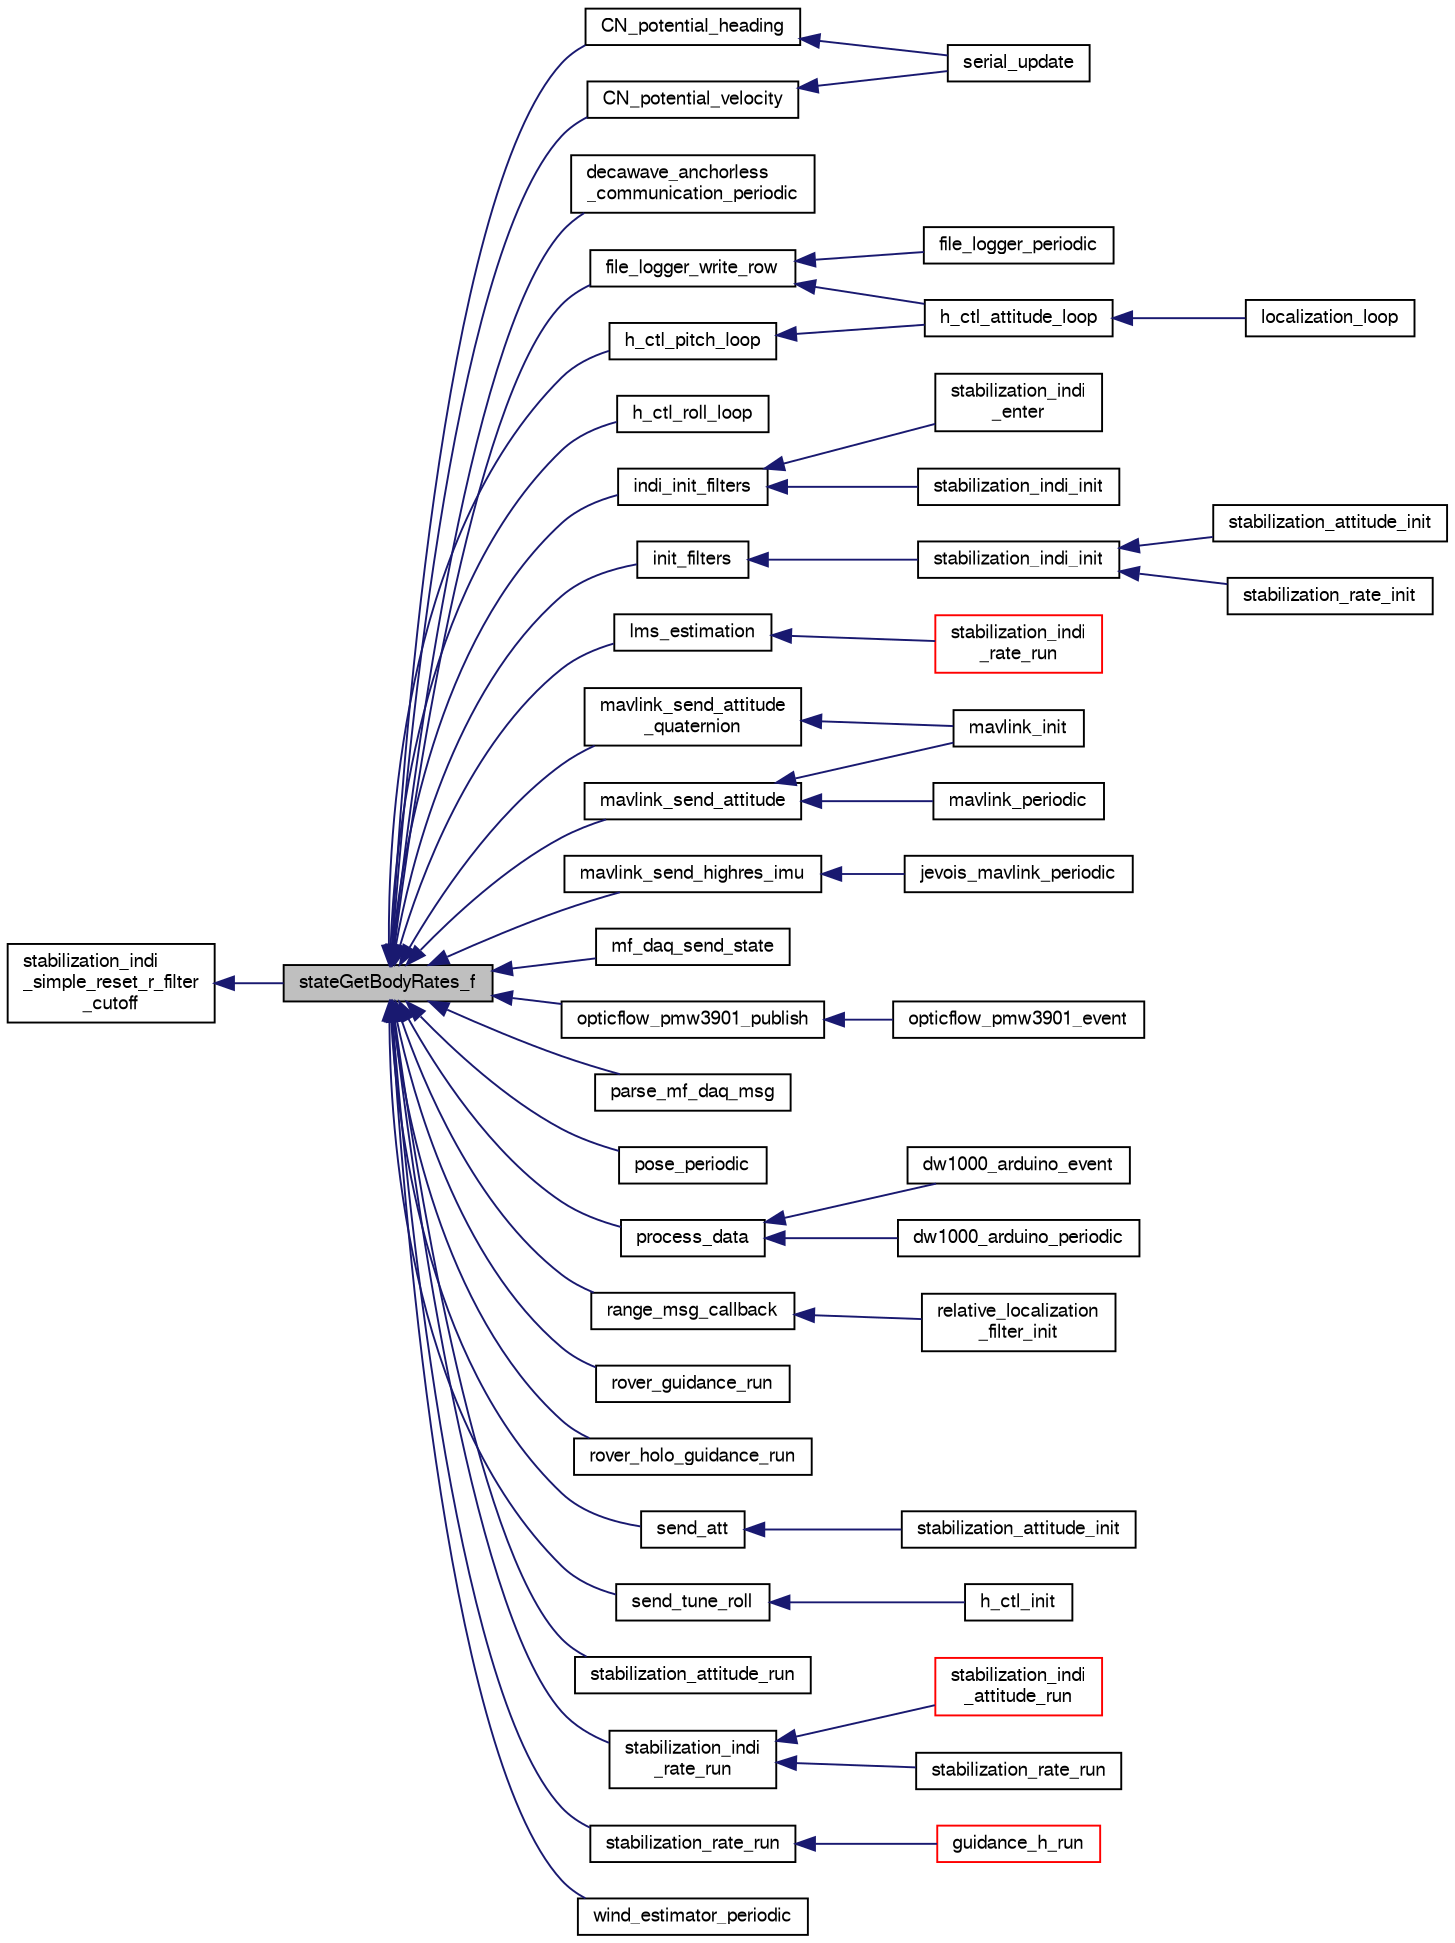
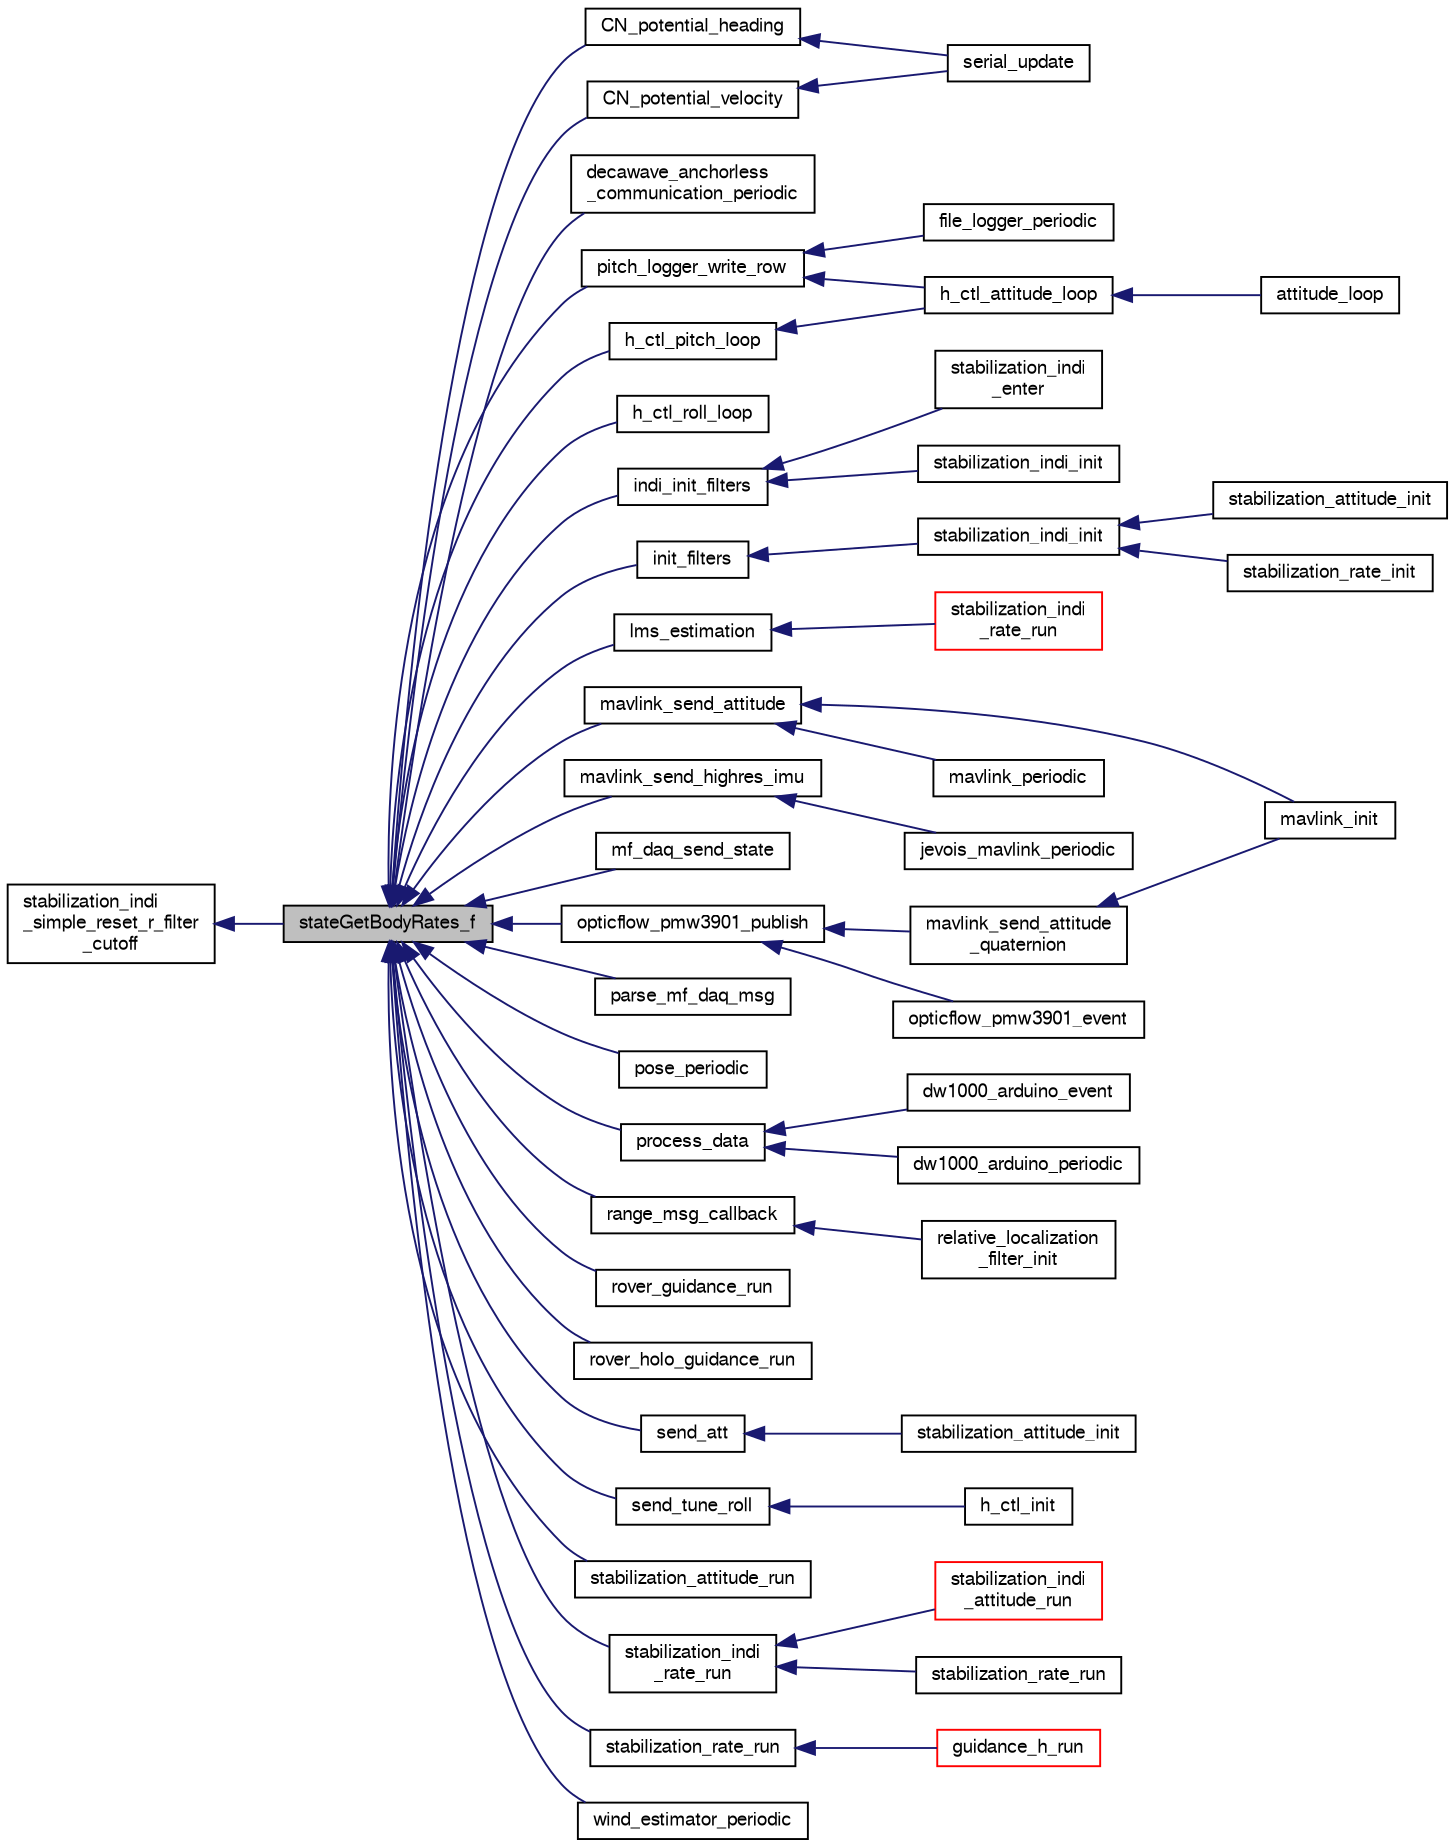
node "file_logger_write_row": label "file_logger_write_row" -> "pitch_logger_write_row"
node "localization_loop": label "localization_loop" -> "attitude_loop"
edge "mavlink_send_attitude _quaternion" -> "stateGetBodyRates_f": now "mavlink_send_attitude _quaternion" -> "opticflow_pmw3901_publish"
